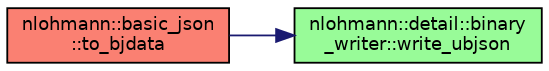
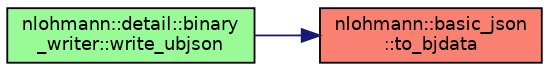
edge "nlohmann::basic_json ::to_bjdata" -> "nlohmann::detail::binary _writer::write_ubjson": reversed
